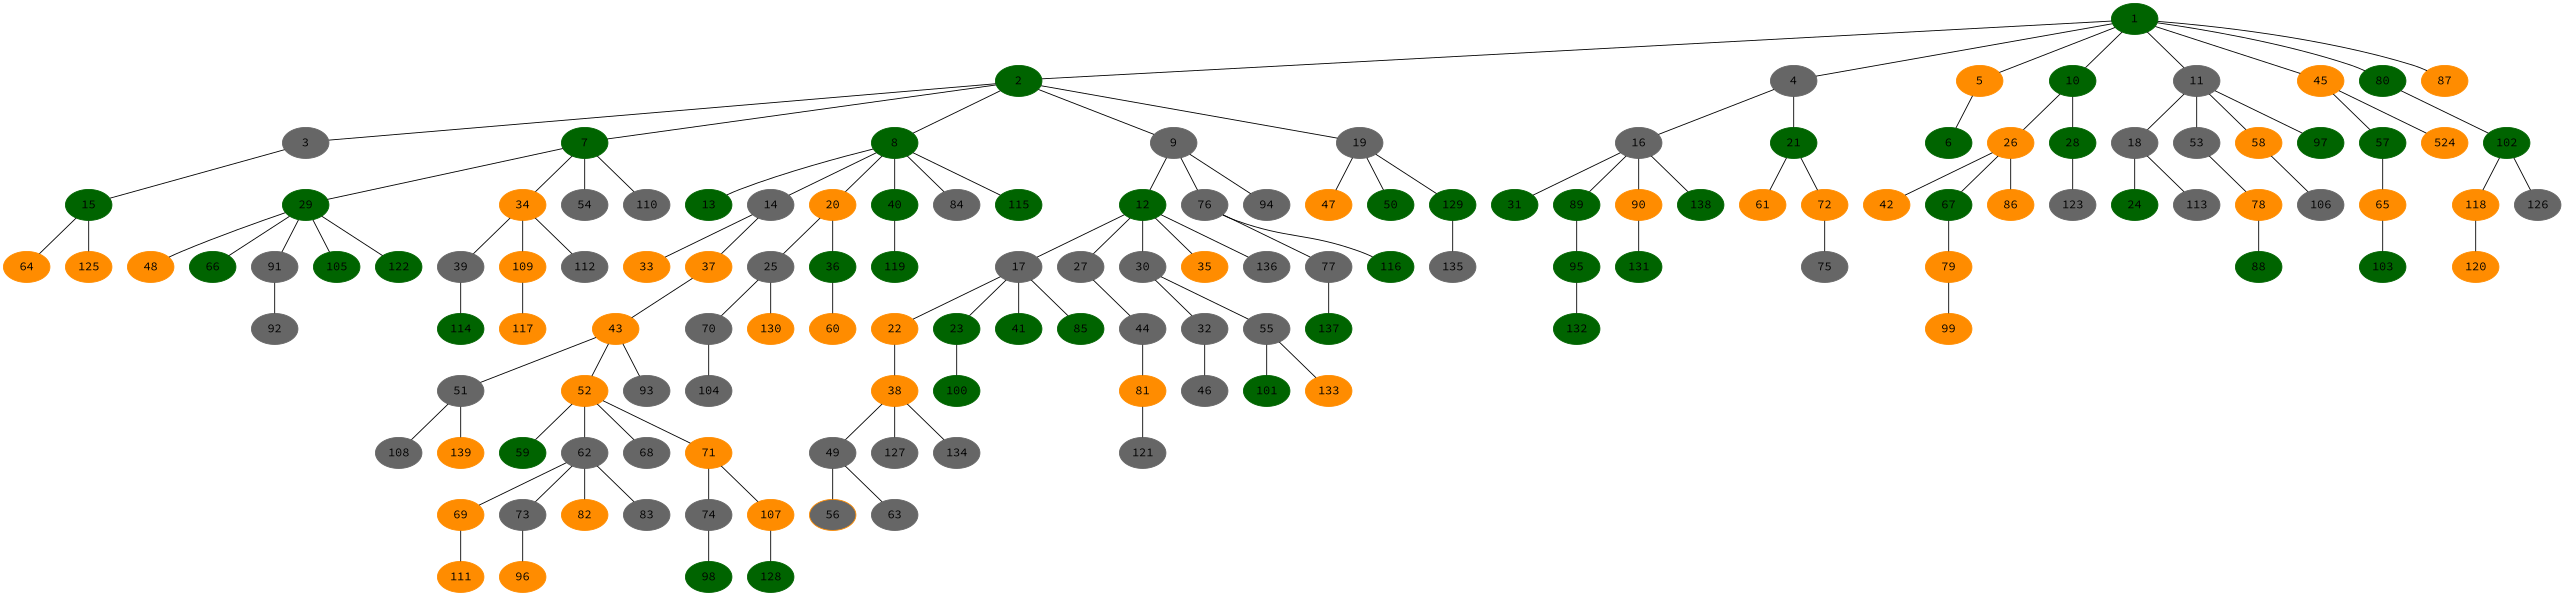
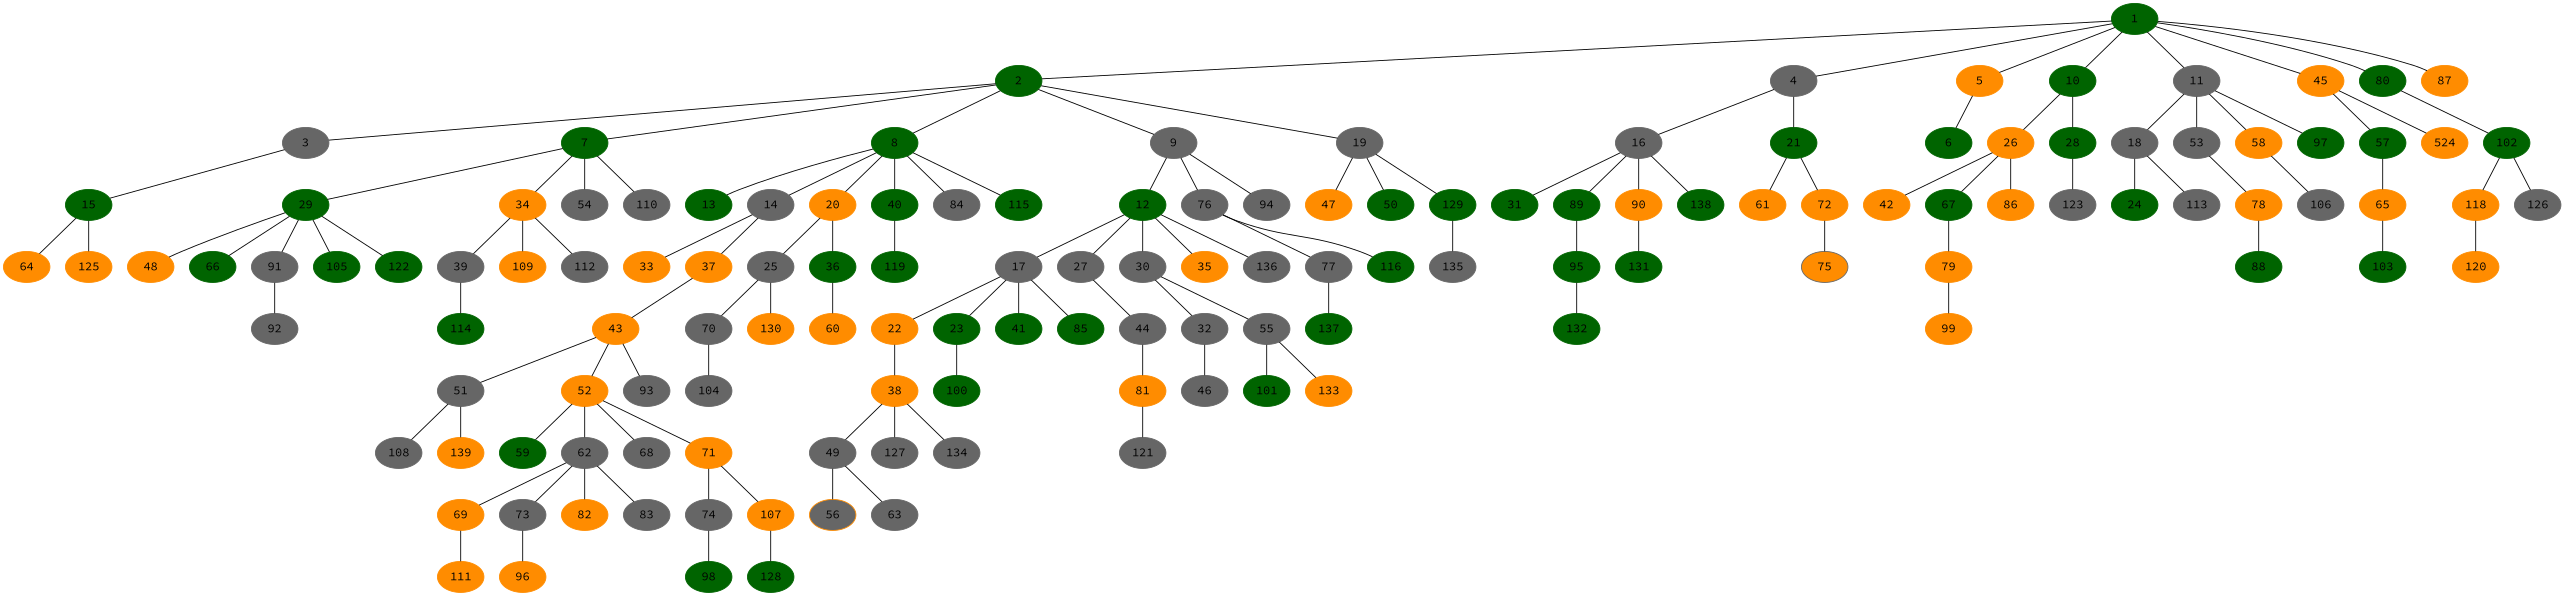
node "75": fillcolor gray40 -> darkorange
node "117": removed
